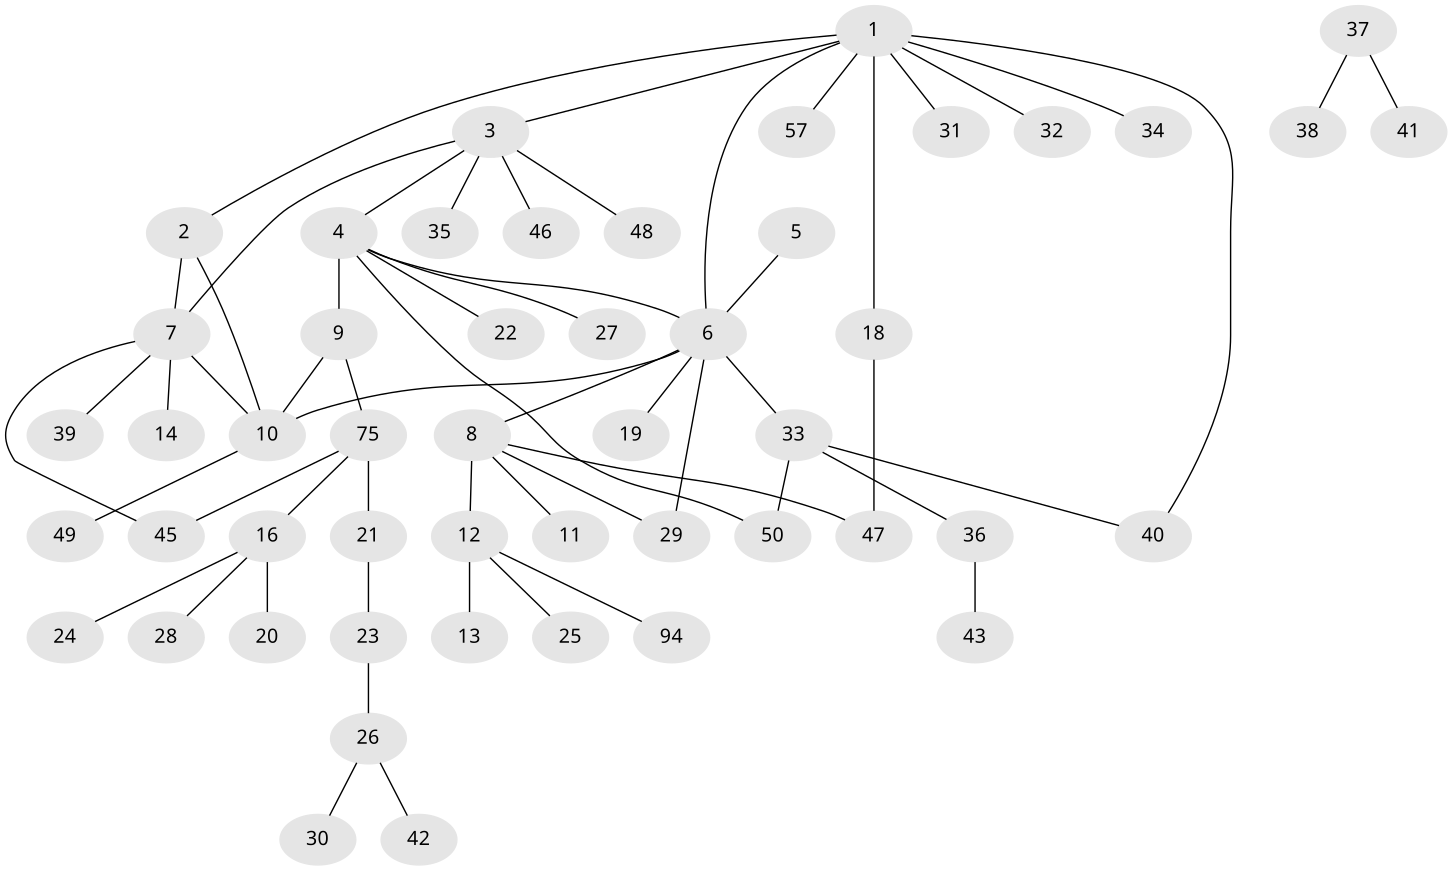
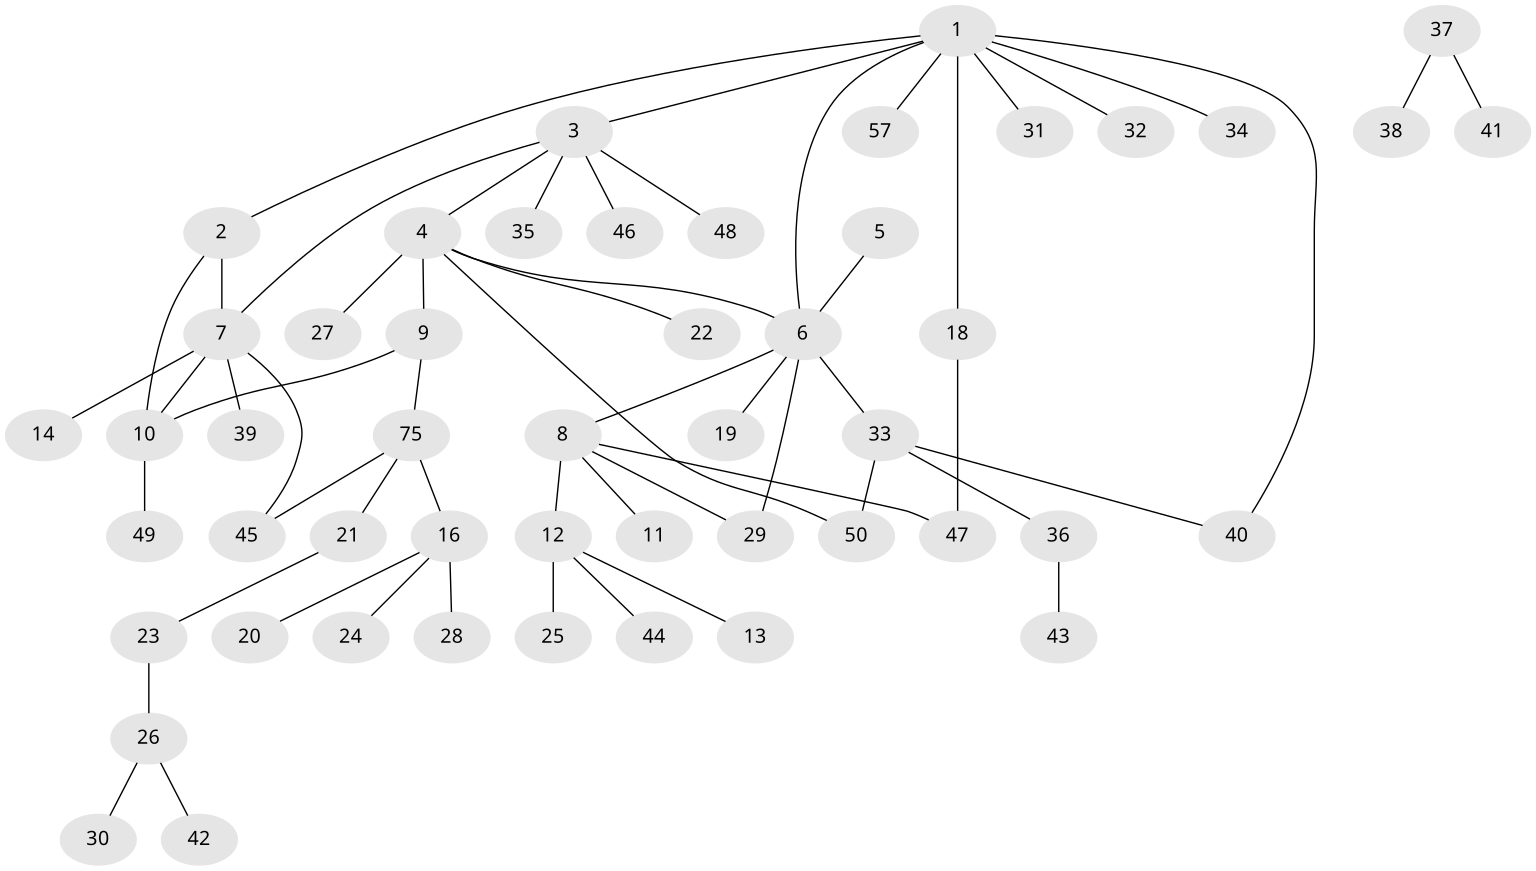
edge "6" -- "10": removed
node "94": label "94" -> "44"
